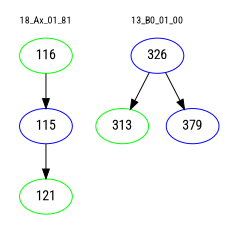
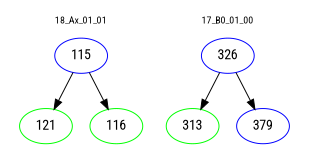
cluster "18_Ax_01_81": label "18_Ax_01_81" -> "18_Ax_01_01"
cluster "13_B0_01_00": label "13_B0_01_00" -> "17_B0_01_00"
edge "116" -> "115": reversed
